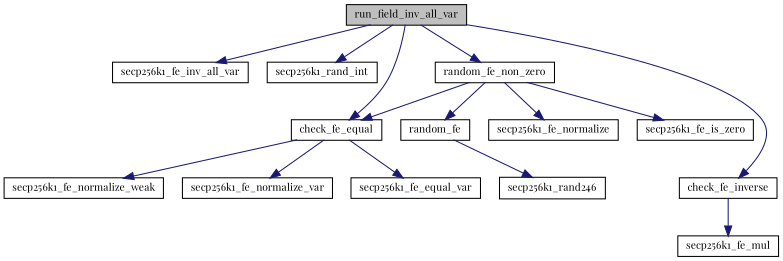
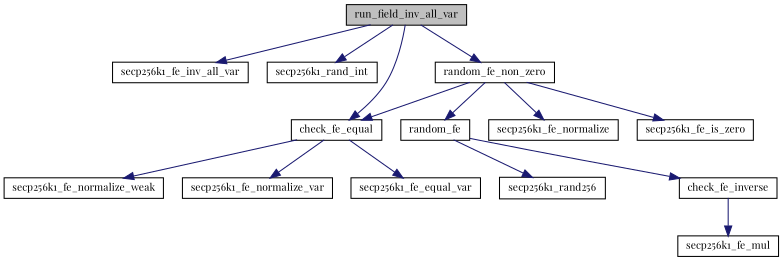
edge "run_field_inv_all_var" -> "check_fe_inverse": now "random_fe" -> "check_fe_inverse"
node "secp256k1_rand246": label "secp256k1_rand246" -> "secp256k1_rand256"
